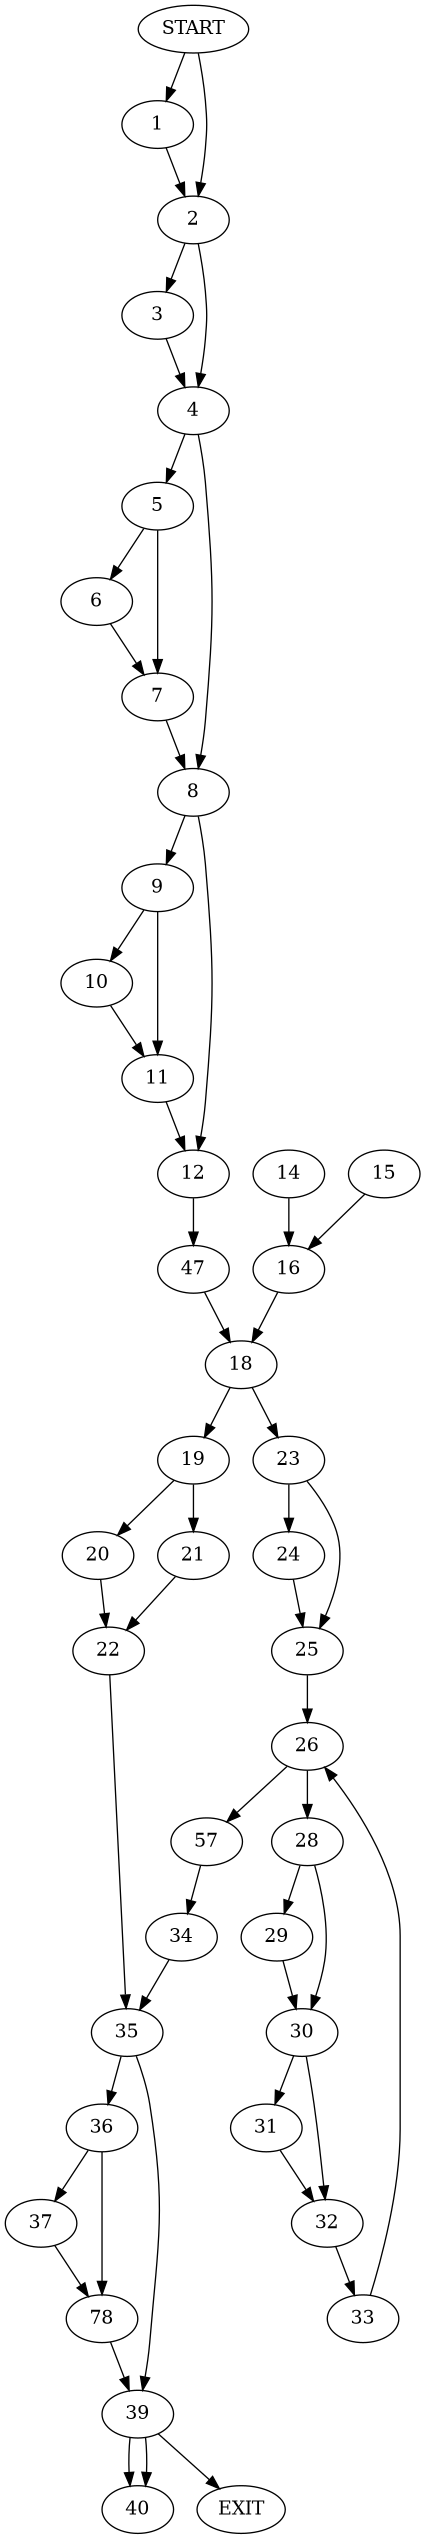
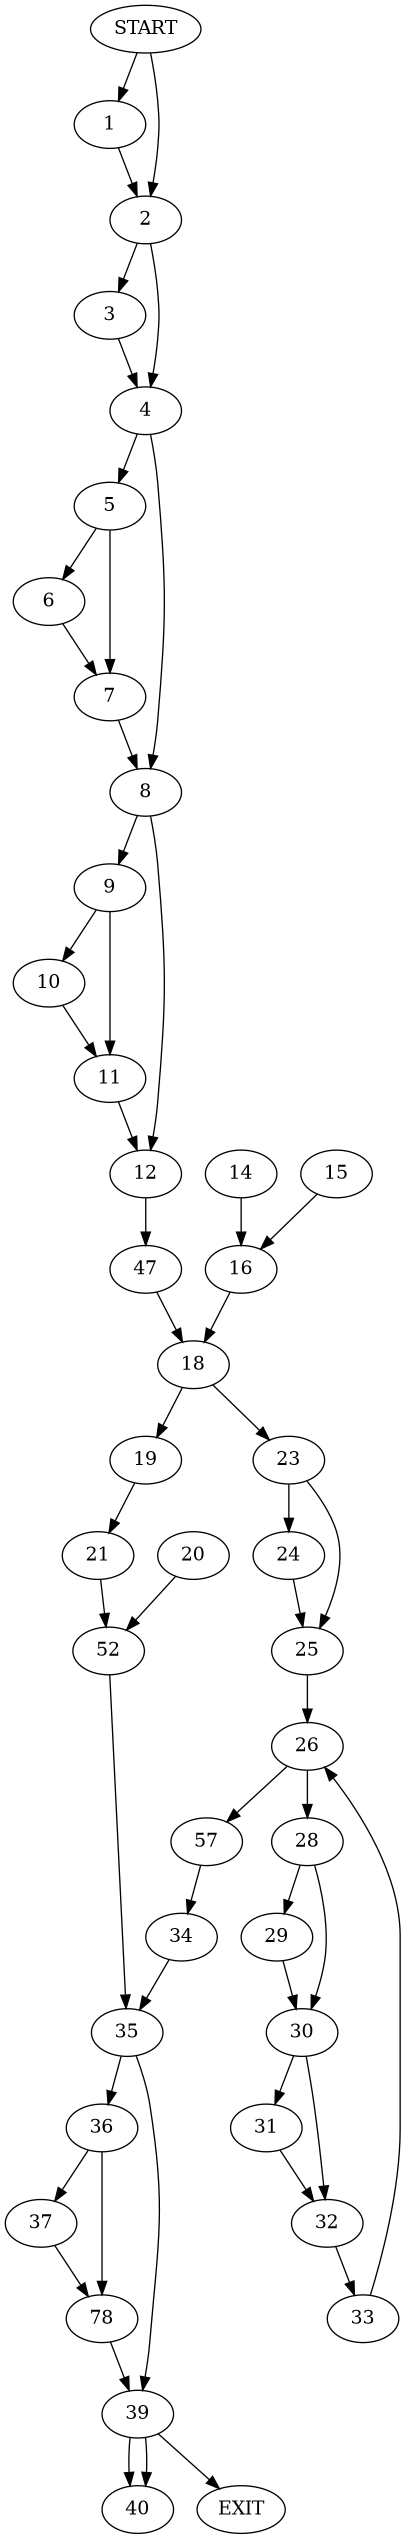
edge "19" -> "20": removed
node "22": label "22" -> "52"
